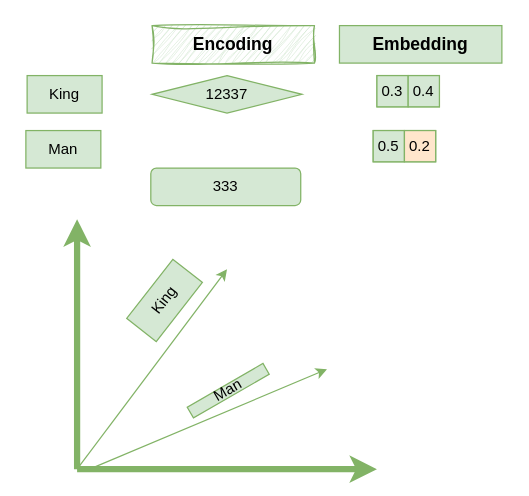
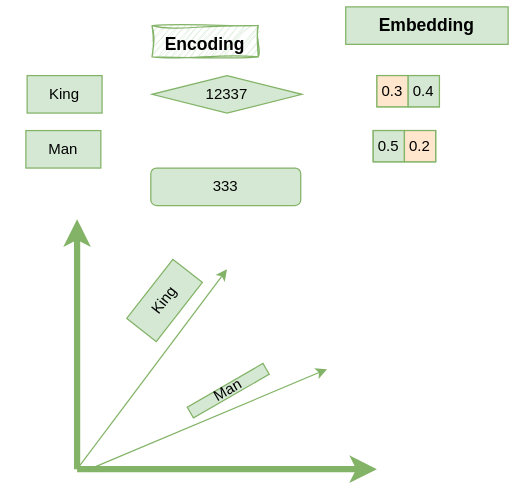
node "Encoding": size 163x38 -> 106x31
node "Embedding": moved (421, 44) -> (427, 26)
node "0.3": fillcolor #d5e8d4 -> #ffe6cc
